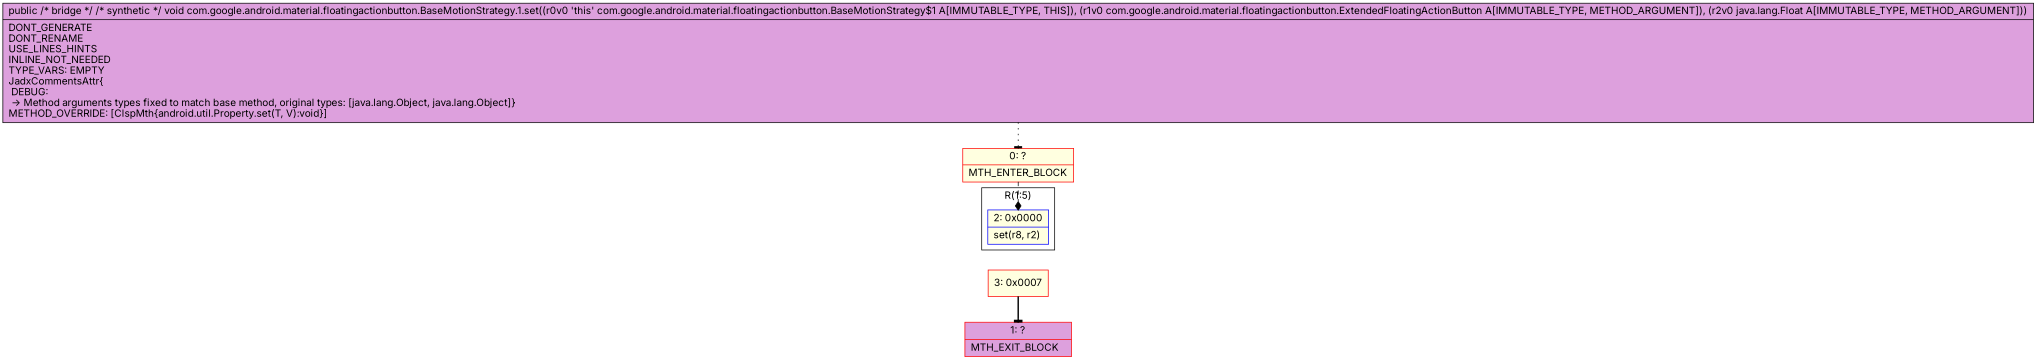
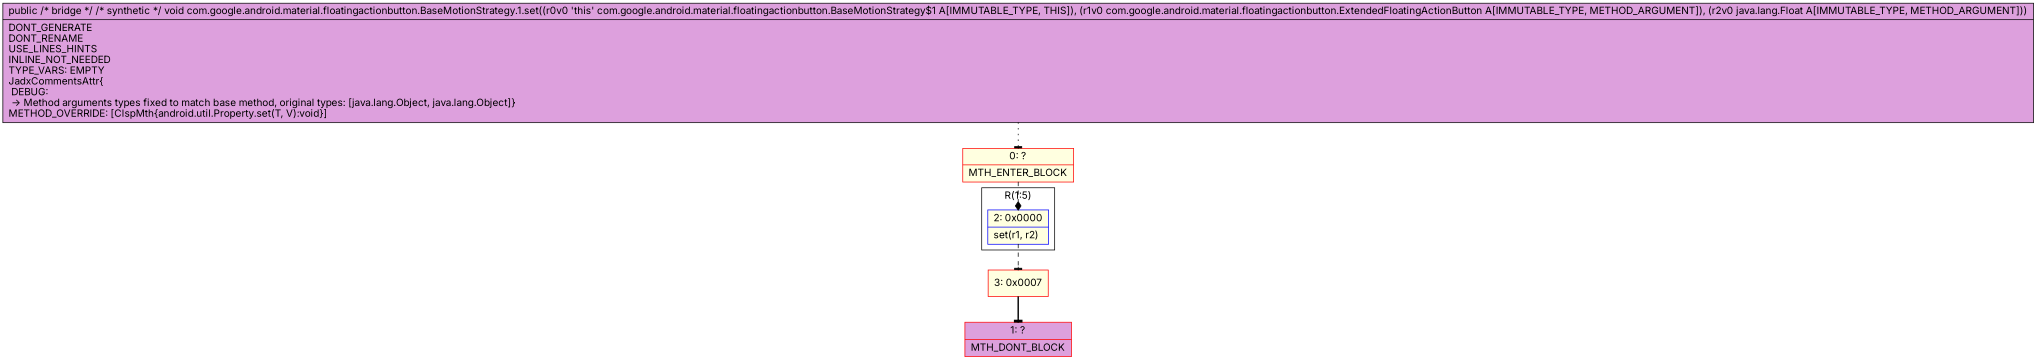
node "2: 0x0000": text "set(r8, r2)" -> "set(r1, r2)"
edge "2: 0x0000" -> "3: 0x0007": added
node "1: ?": text "MTH_EXIT_BLOCK" -> "MTH_DONT_BLOCK"
